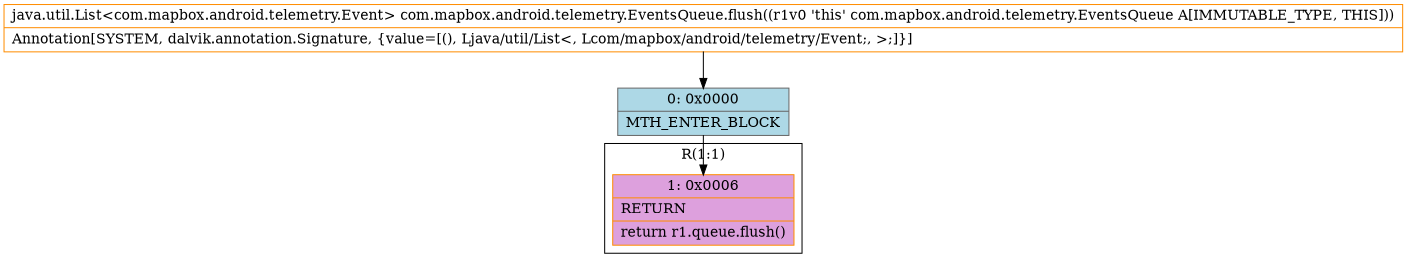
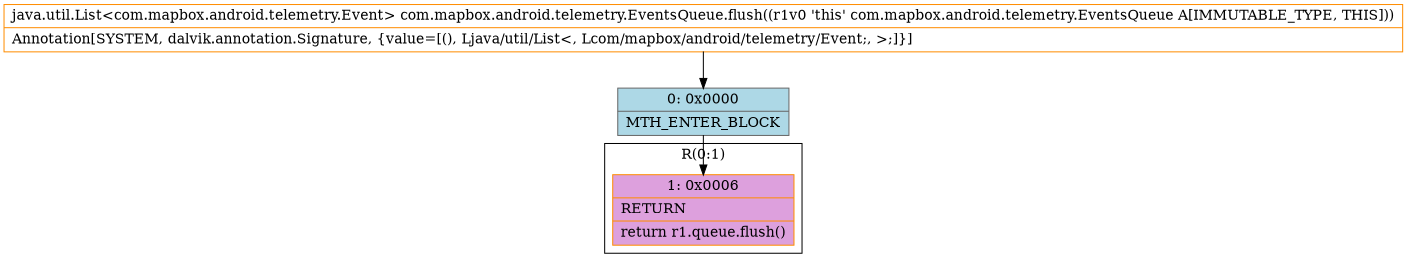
cluster "R(1:1)": label "R(1:1)" -> "R(0:1)"
